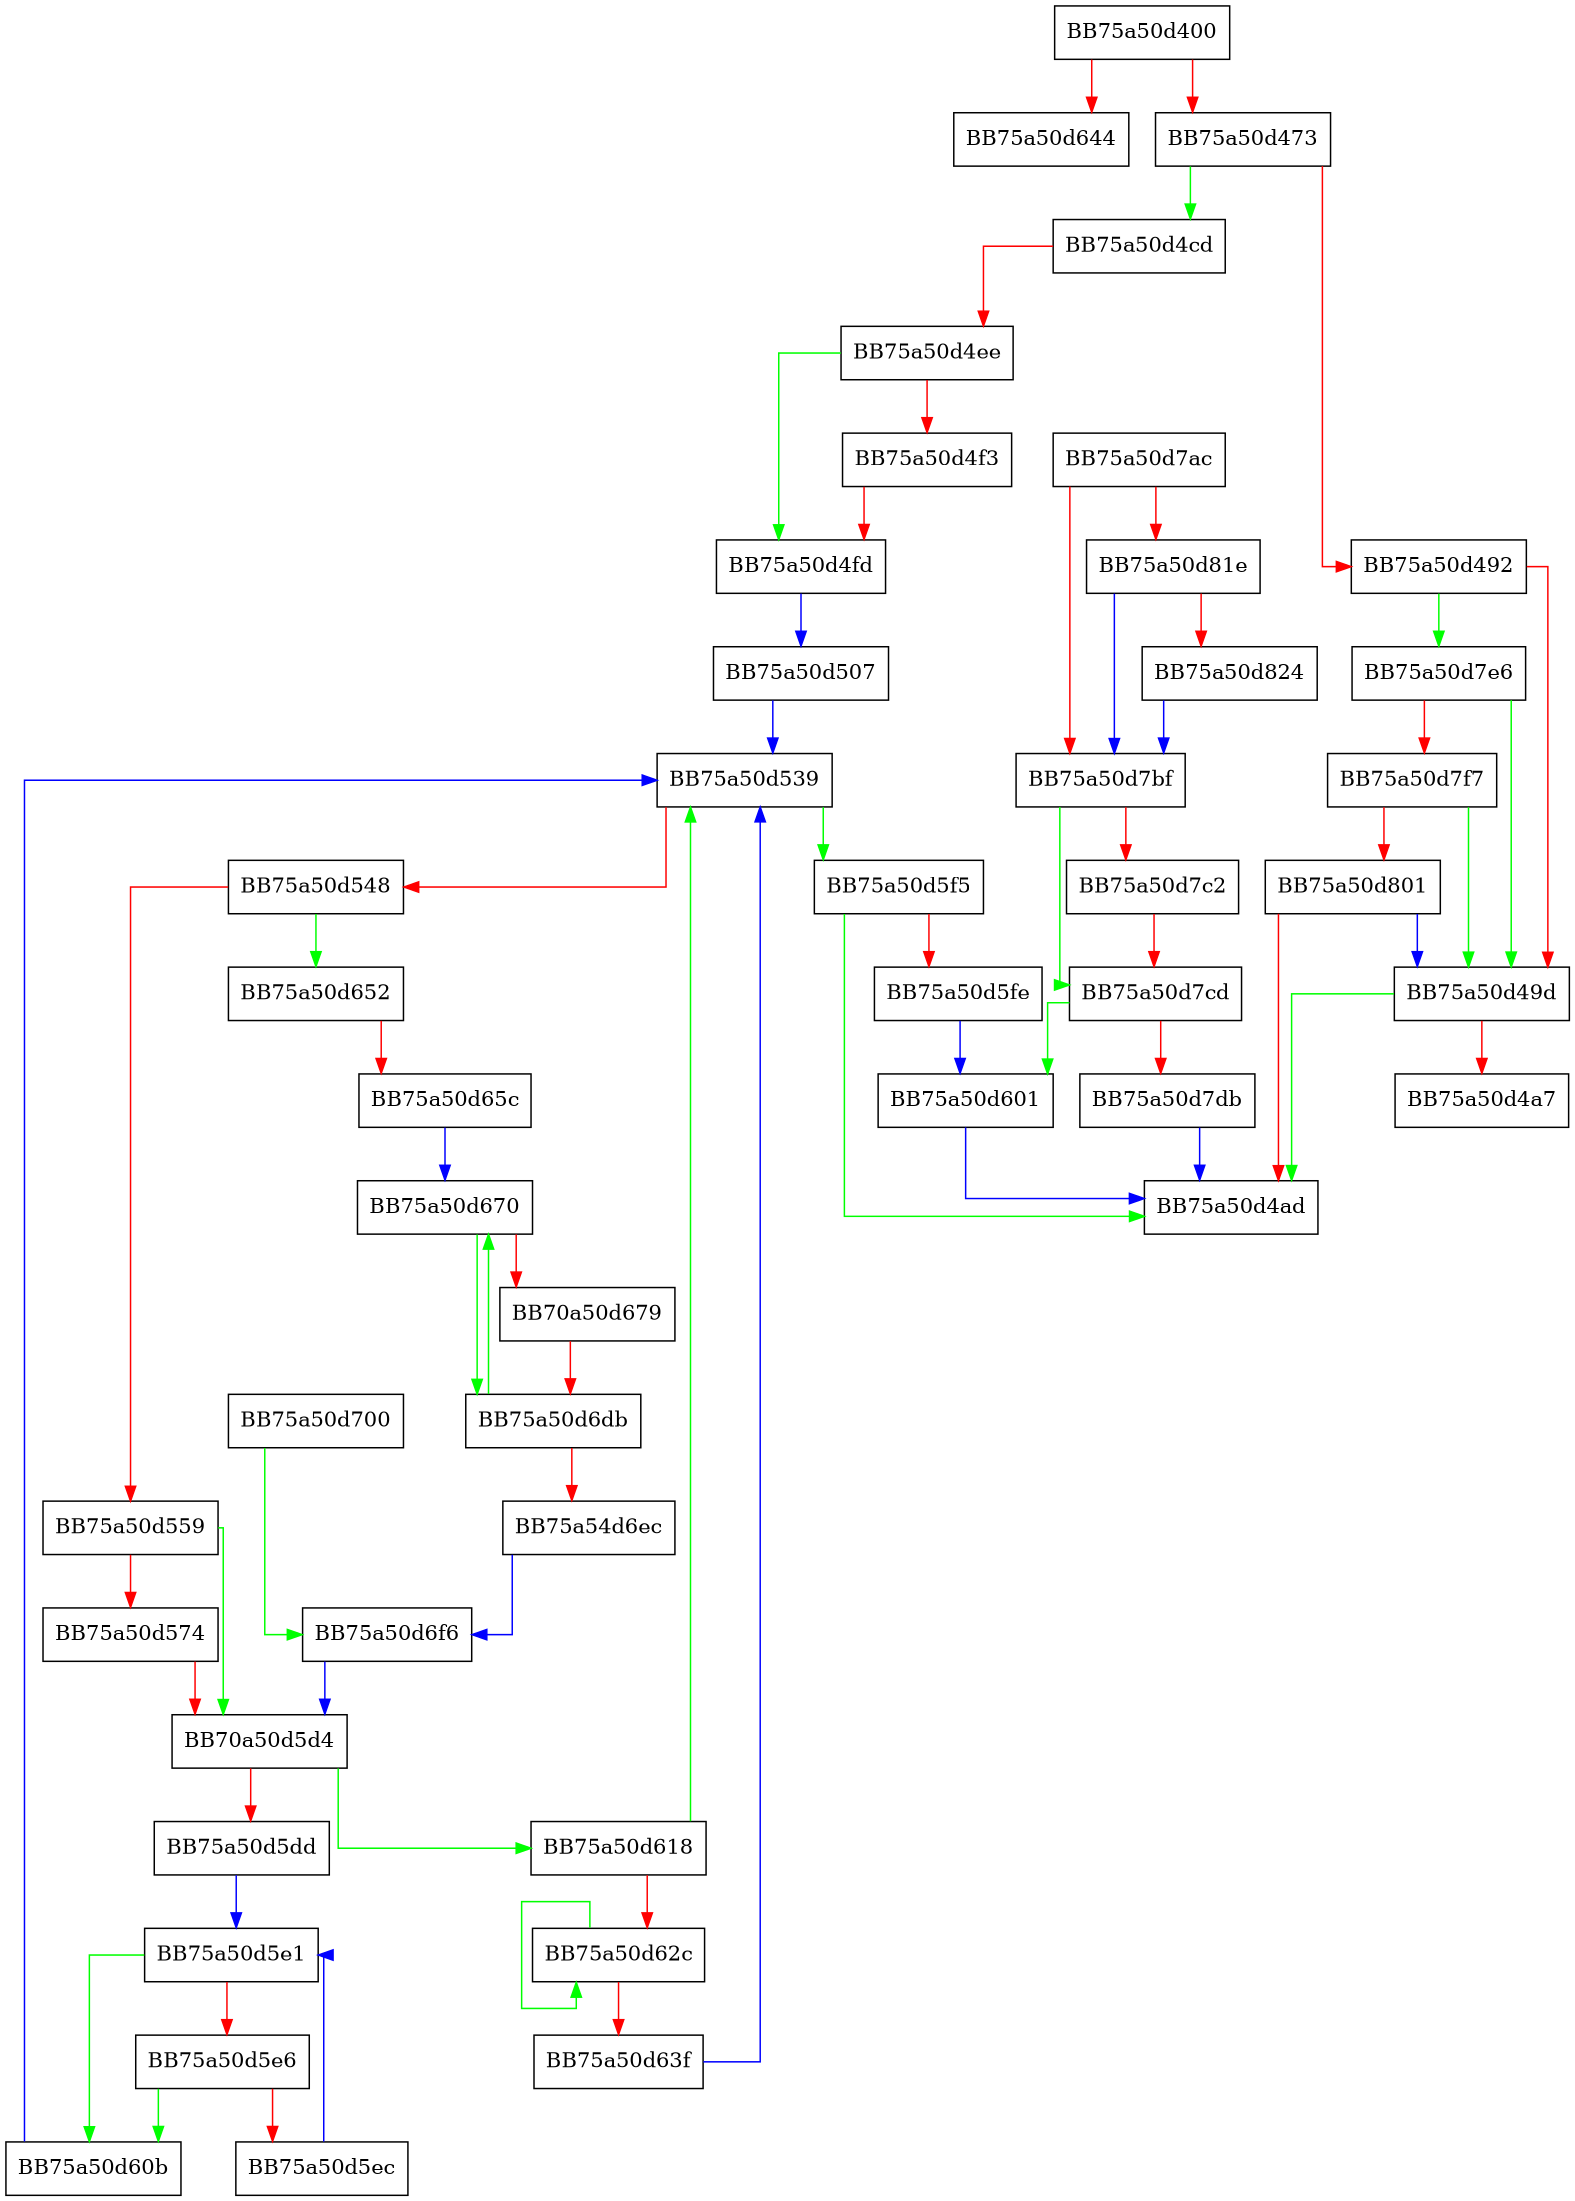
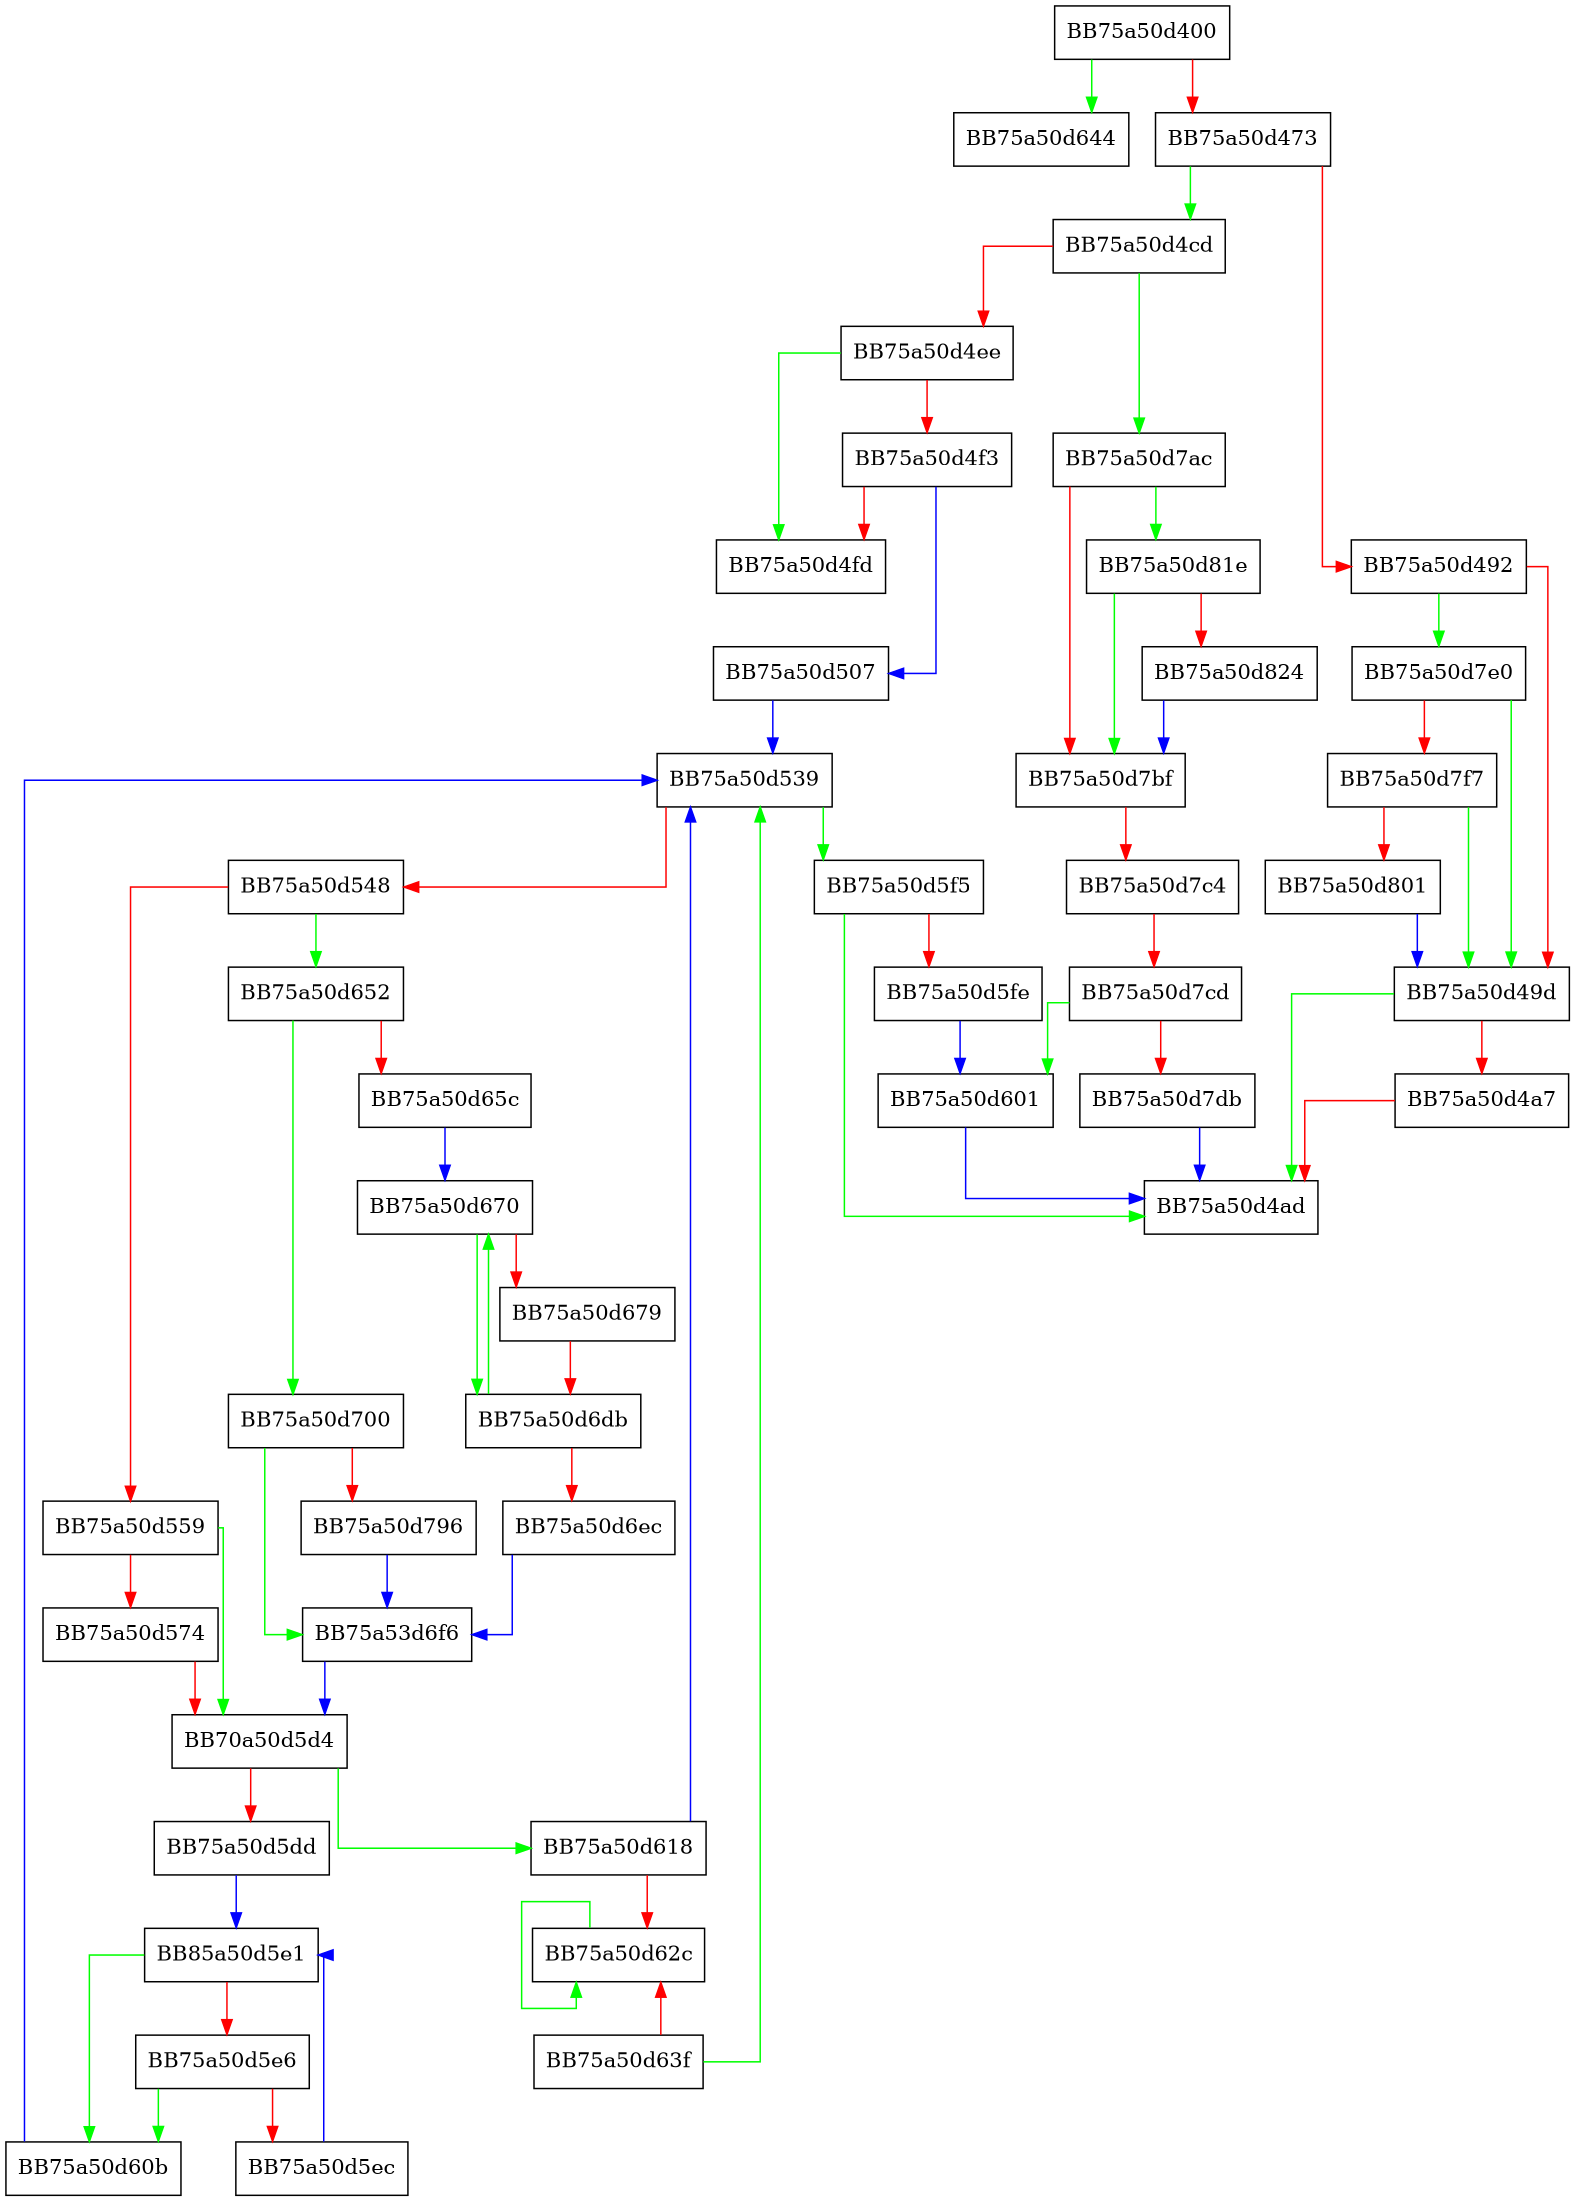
edge "BB75a50d400" -> "BB75a50d644": color red -> green
edge "BB75a50d4cd" -> "BB75a50d7ac": added
edge "BB75a50d7ac" -> "BB75a50d81e": color red -> green
edge "BB75a50d4fd" -> "BB75a50d507": now "BB75a50d4f3" -> "BB75a50d507"
edge "BB75a50d81e" -> "BB75a50d7bf": color blue -> green
node "BB75a50d7e6": label "BB75a50d7e6" -> "BB75a50d7e0"
node "BB75a50d7c2": label "BB75a50d7c2" -> "BB75a50d7c4"
edge "BB75a50d7bf" -> "BB75a50d7cd": removed
edge "BB75a50d801" -> "BB75a50d4ad": now "BB75a50d4a7" -> "BB75a50d4ad"
edge "BB75a50d652" -> "BB75a50d700": added
node "BB70a50d679": label "BB70a50d679" -> "BB75a50d679"
edge "BB75a50d618" -> "BB75a50d539": color green -> blue
edge "BB75a50d63f" -> "BB75a50d539": color blue -> green
node "BB75a50d796": added
node "BB75a54d6ec": label "BB75a54d6ec" -> "BB75a50d6ec"
node "BB75a50d6f6": label "BB75a50d6f6" -> "BB75a53d6f6"
node "BB75a50d5e1": label "BB75a50d5e1" -> "BB85a50d5e1"
edge "BB75a50d62c" -> "BB75a50d63f": reversed
